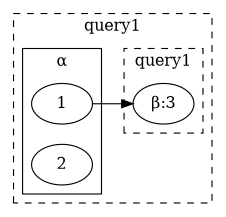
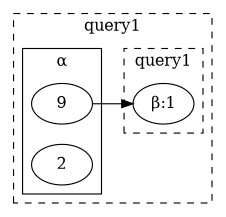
node "1": label "1" -> "9"
node "β:3": label "β:3" -> "β:1"
